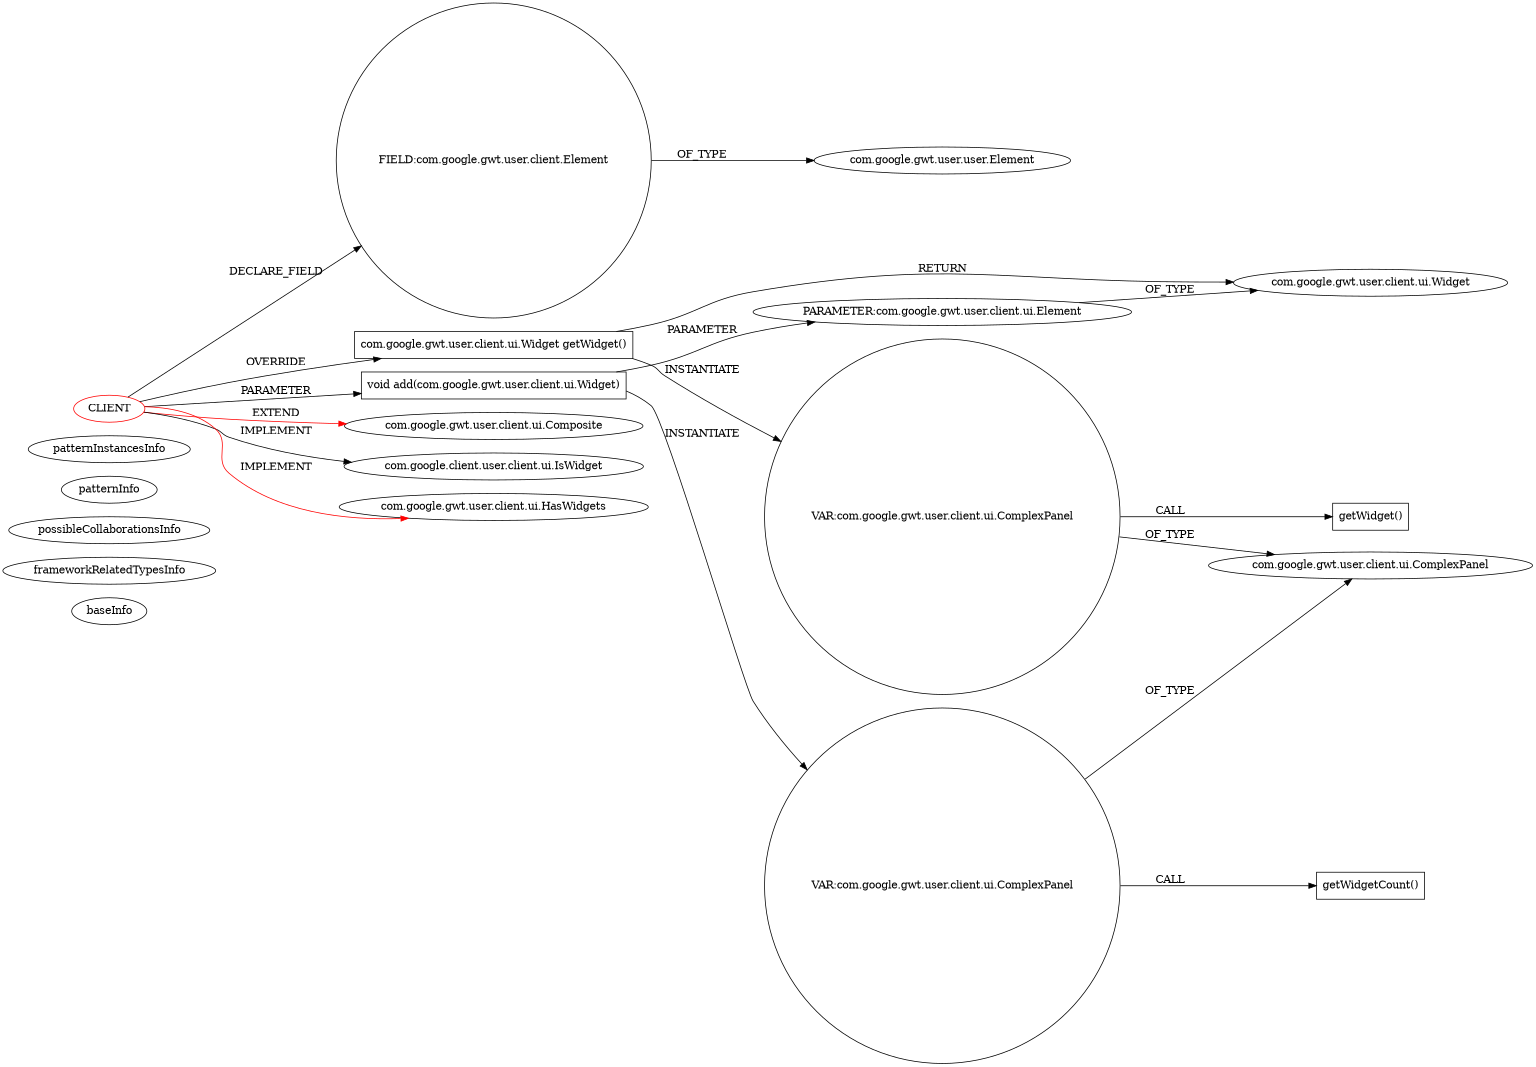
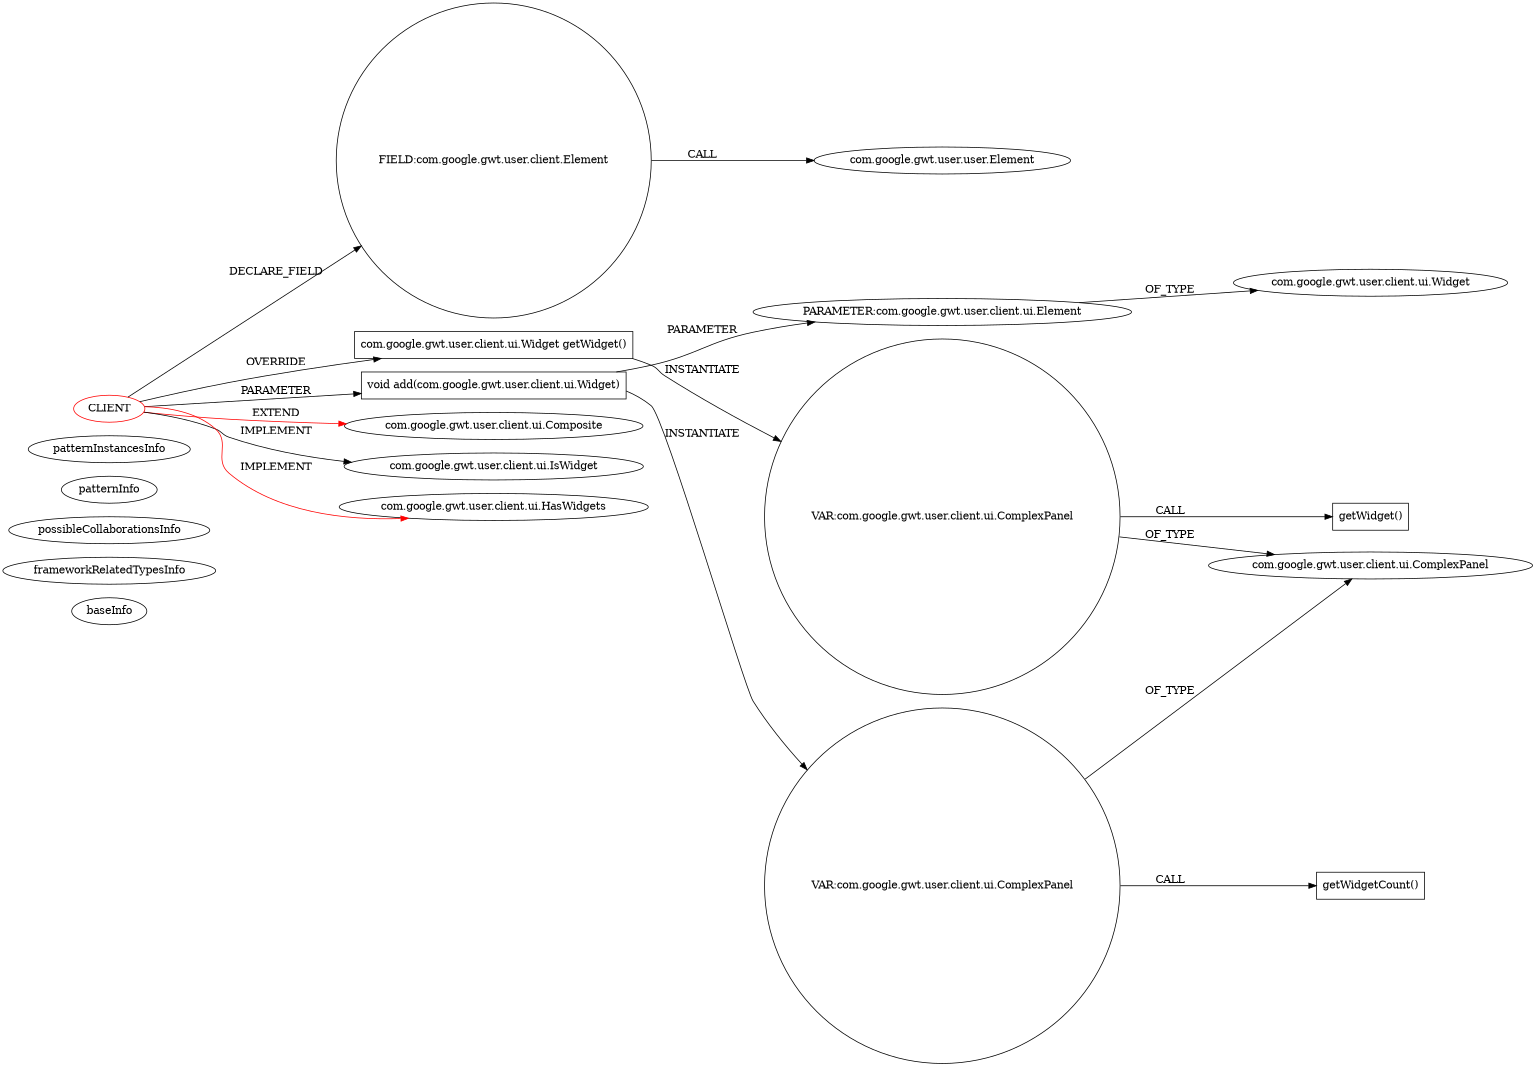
edge "FIELD:com.google.gwt.user.client.Element" -> "com.google.gwt.user.user.Element": label "OF_TYPE" -> "CALL"
edge "com.google.gwt.user.client.ui.Widget getWidget()" -> "com.google.gwt.user.client.ui.Widget": removed, label "RETURN"
node "com.google.client.user.client.ui.IsWidget": label "com.google.client.user.client.ui.IsWidget" -> "com.google.gwt.user.client.ui.IsWidget"
